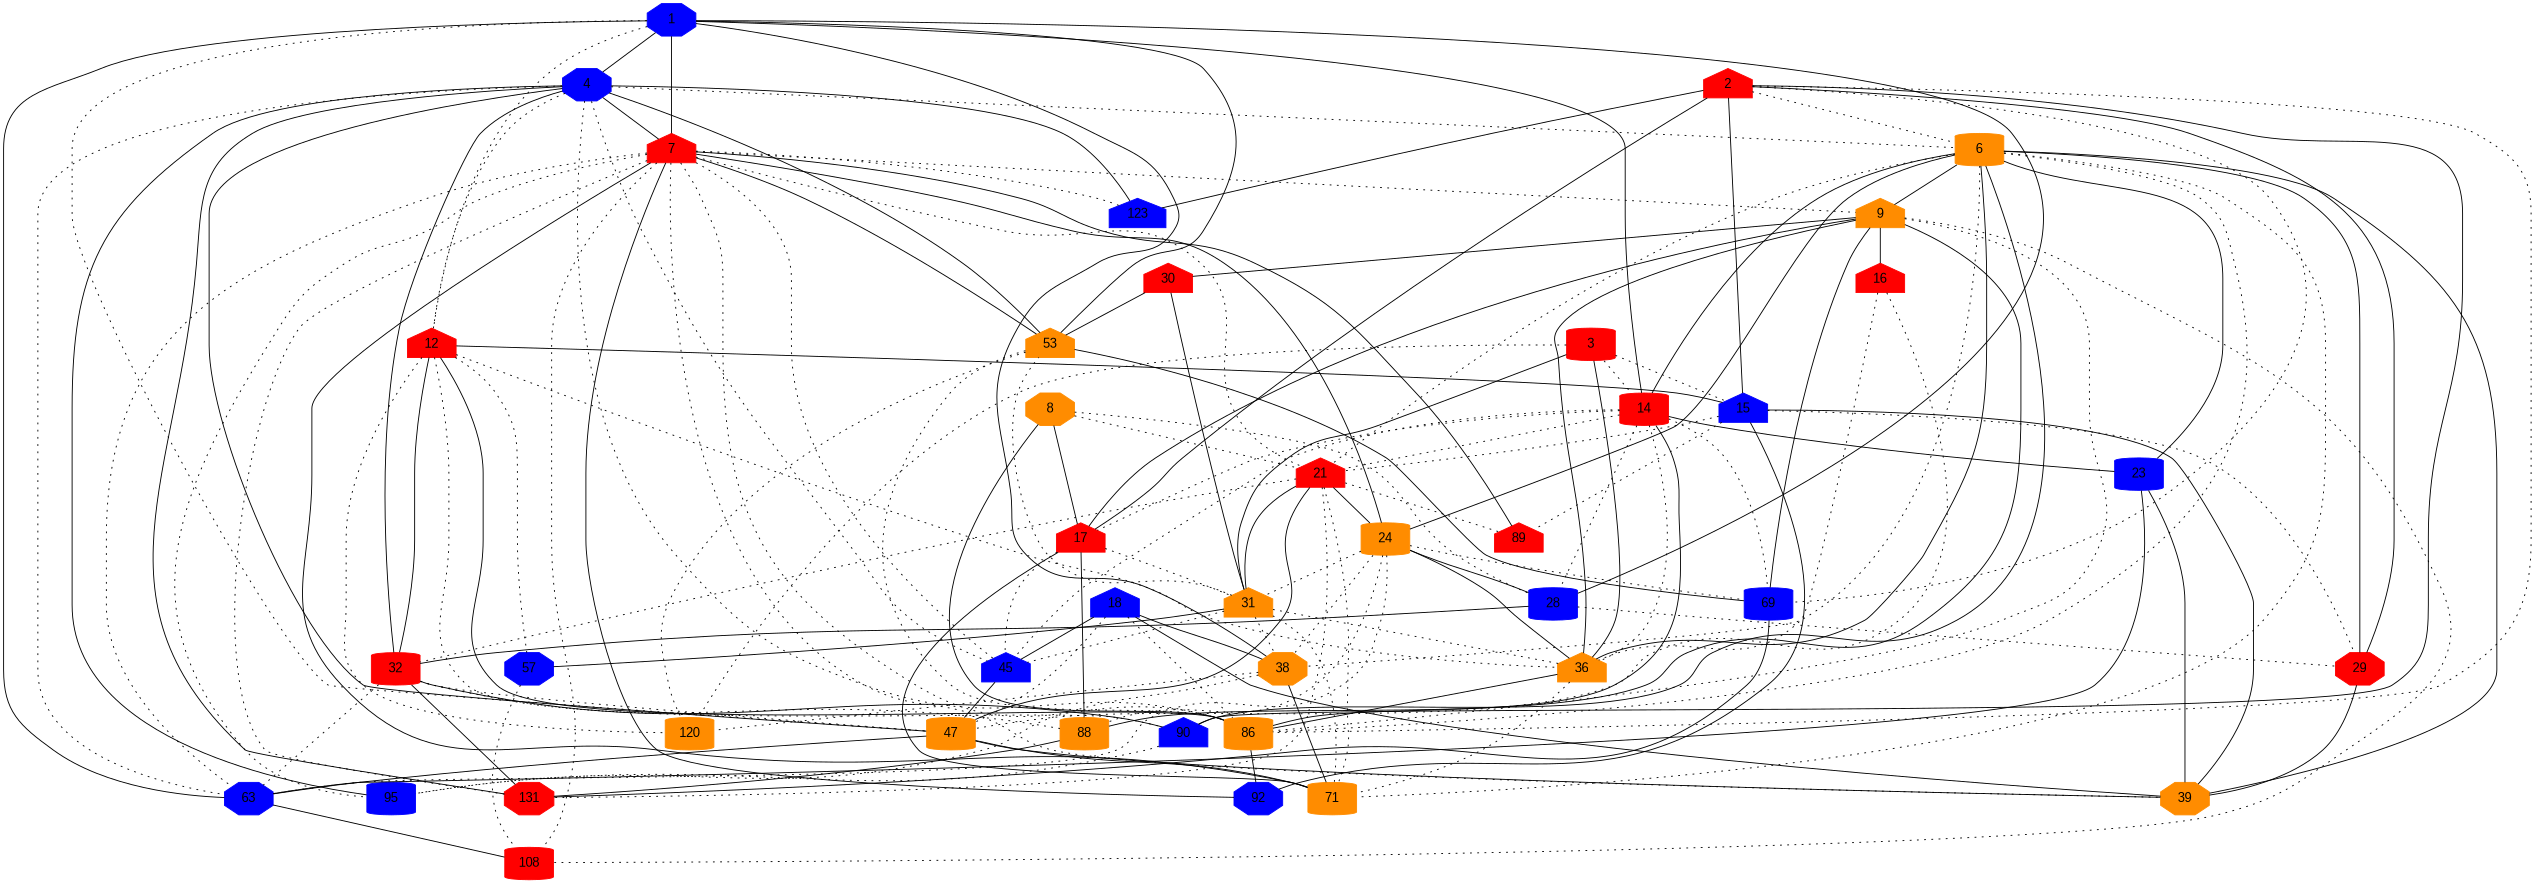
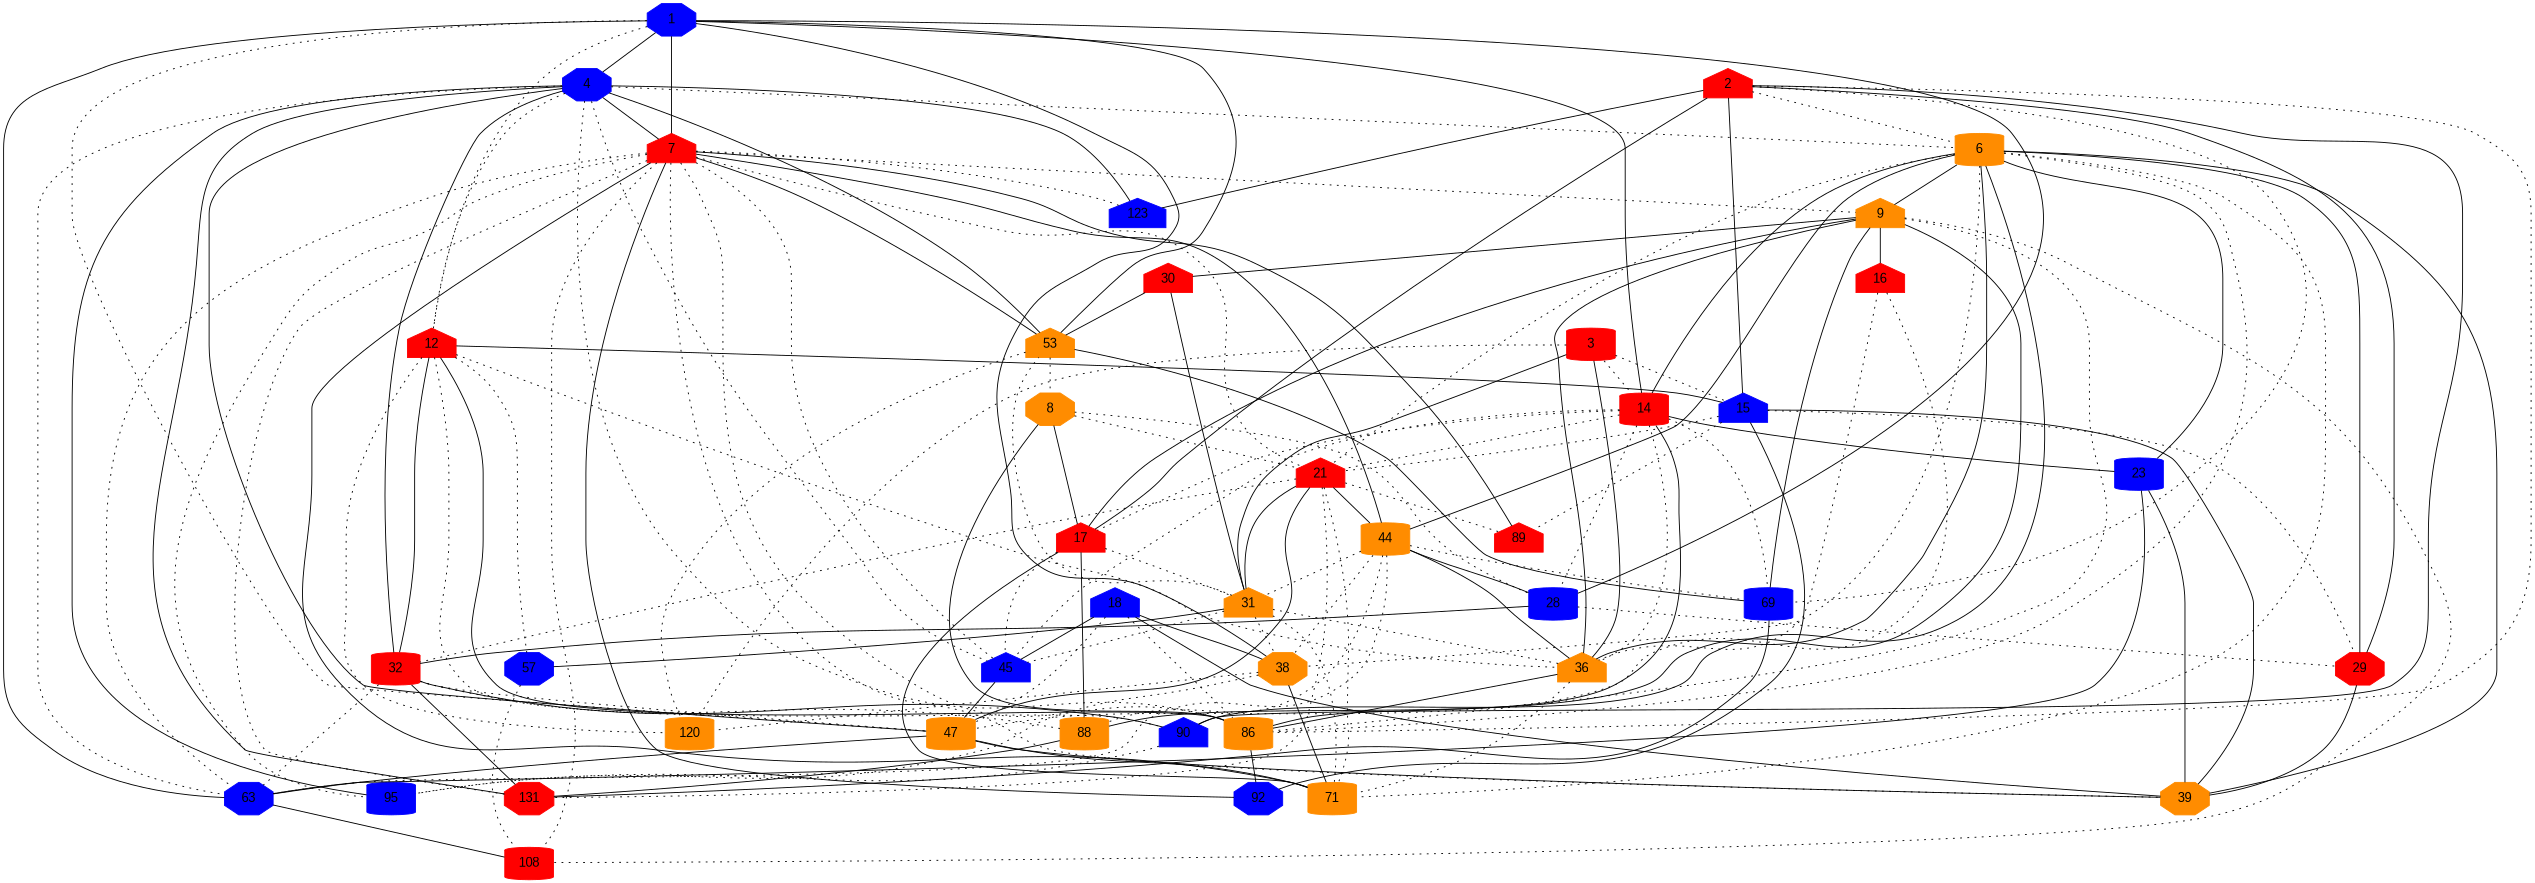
node "24": label "24" -> "44"
edge "53" -- "86": now "53" -- "8"
